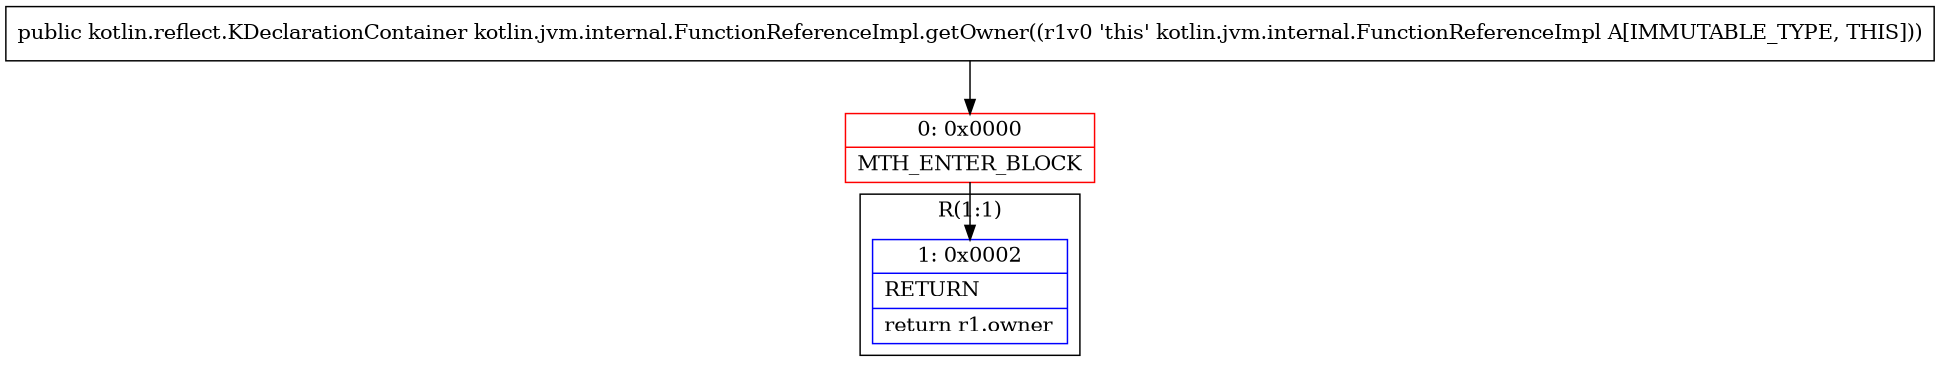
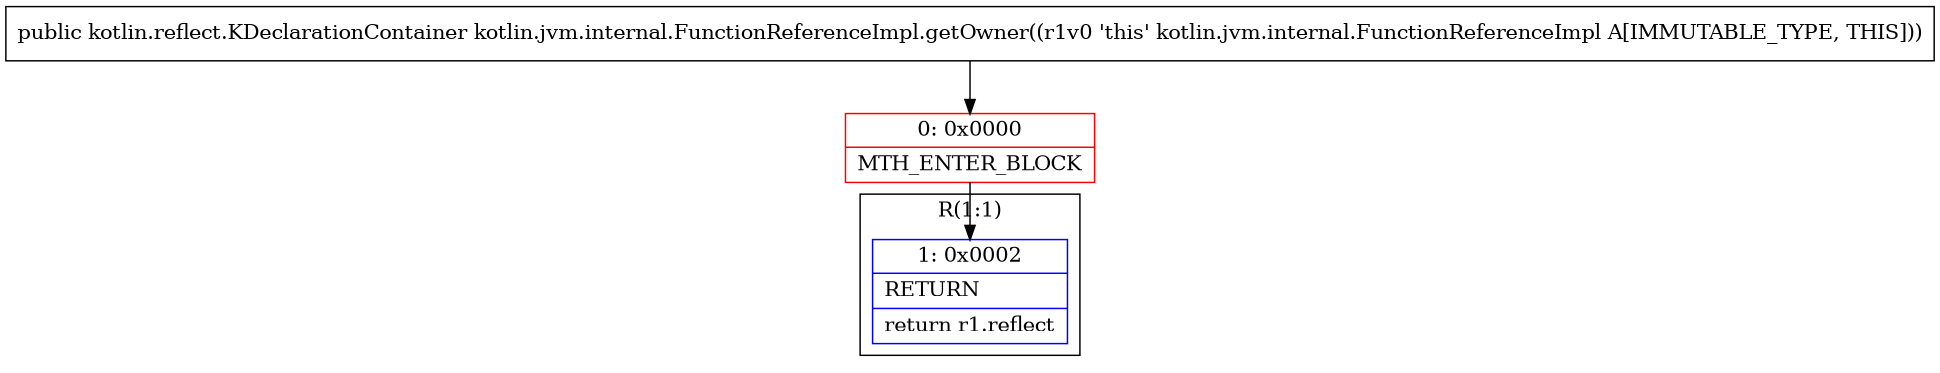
node "1: 0x0002": text "return r1.owner" -> "return r1.reflect"
